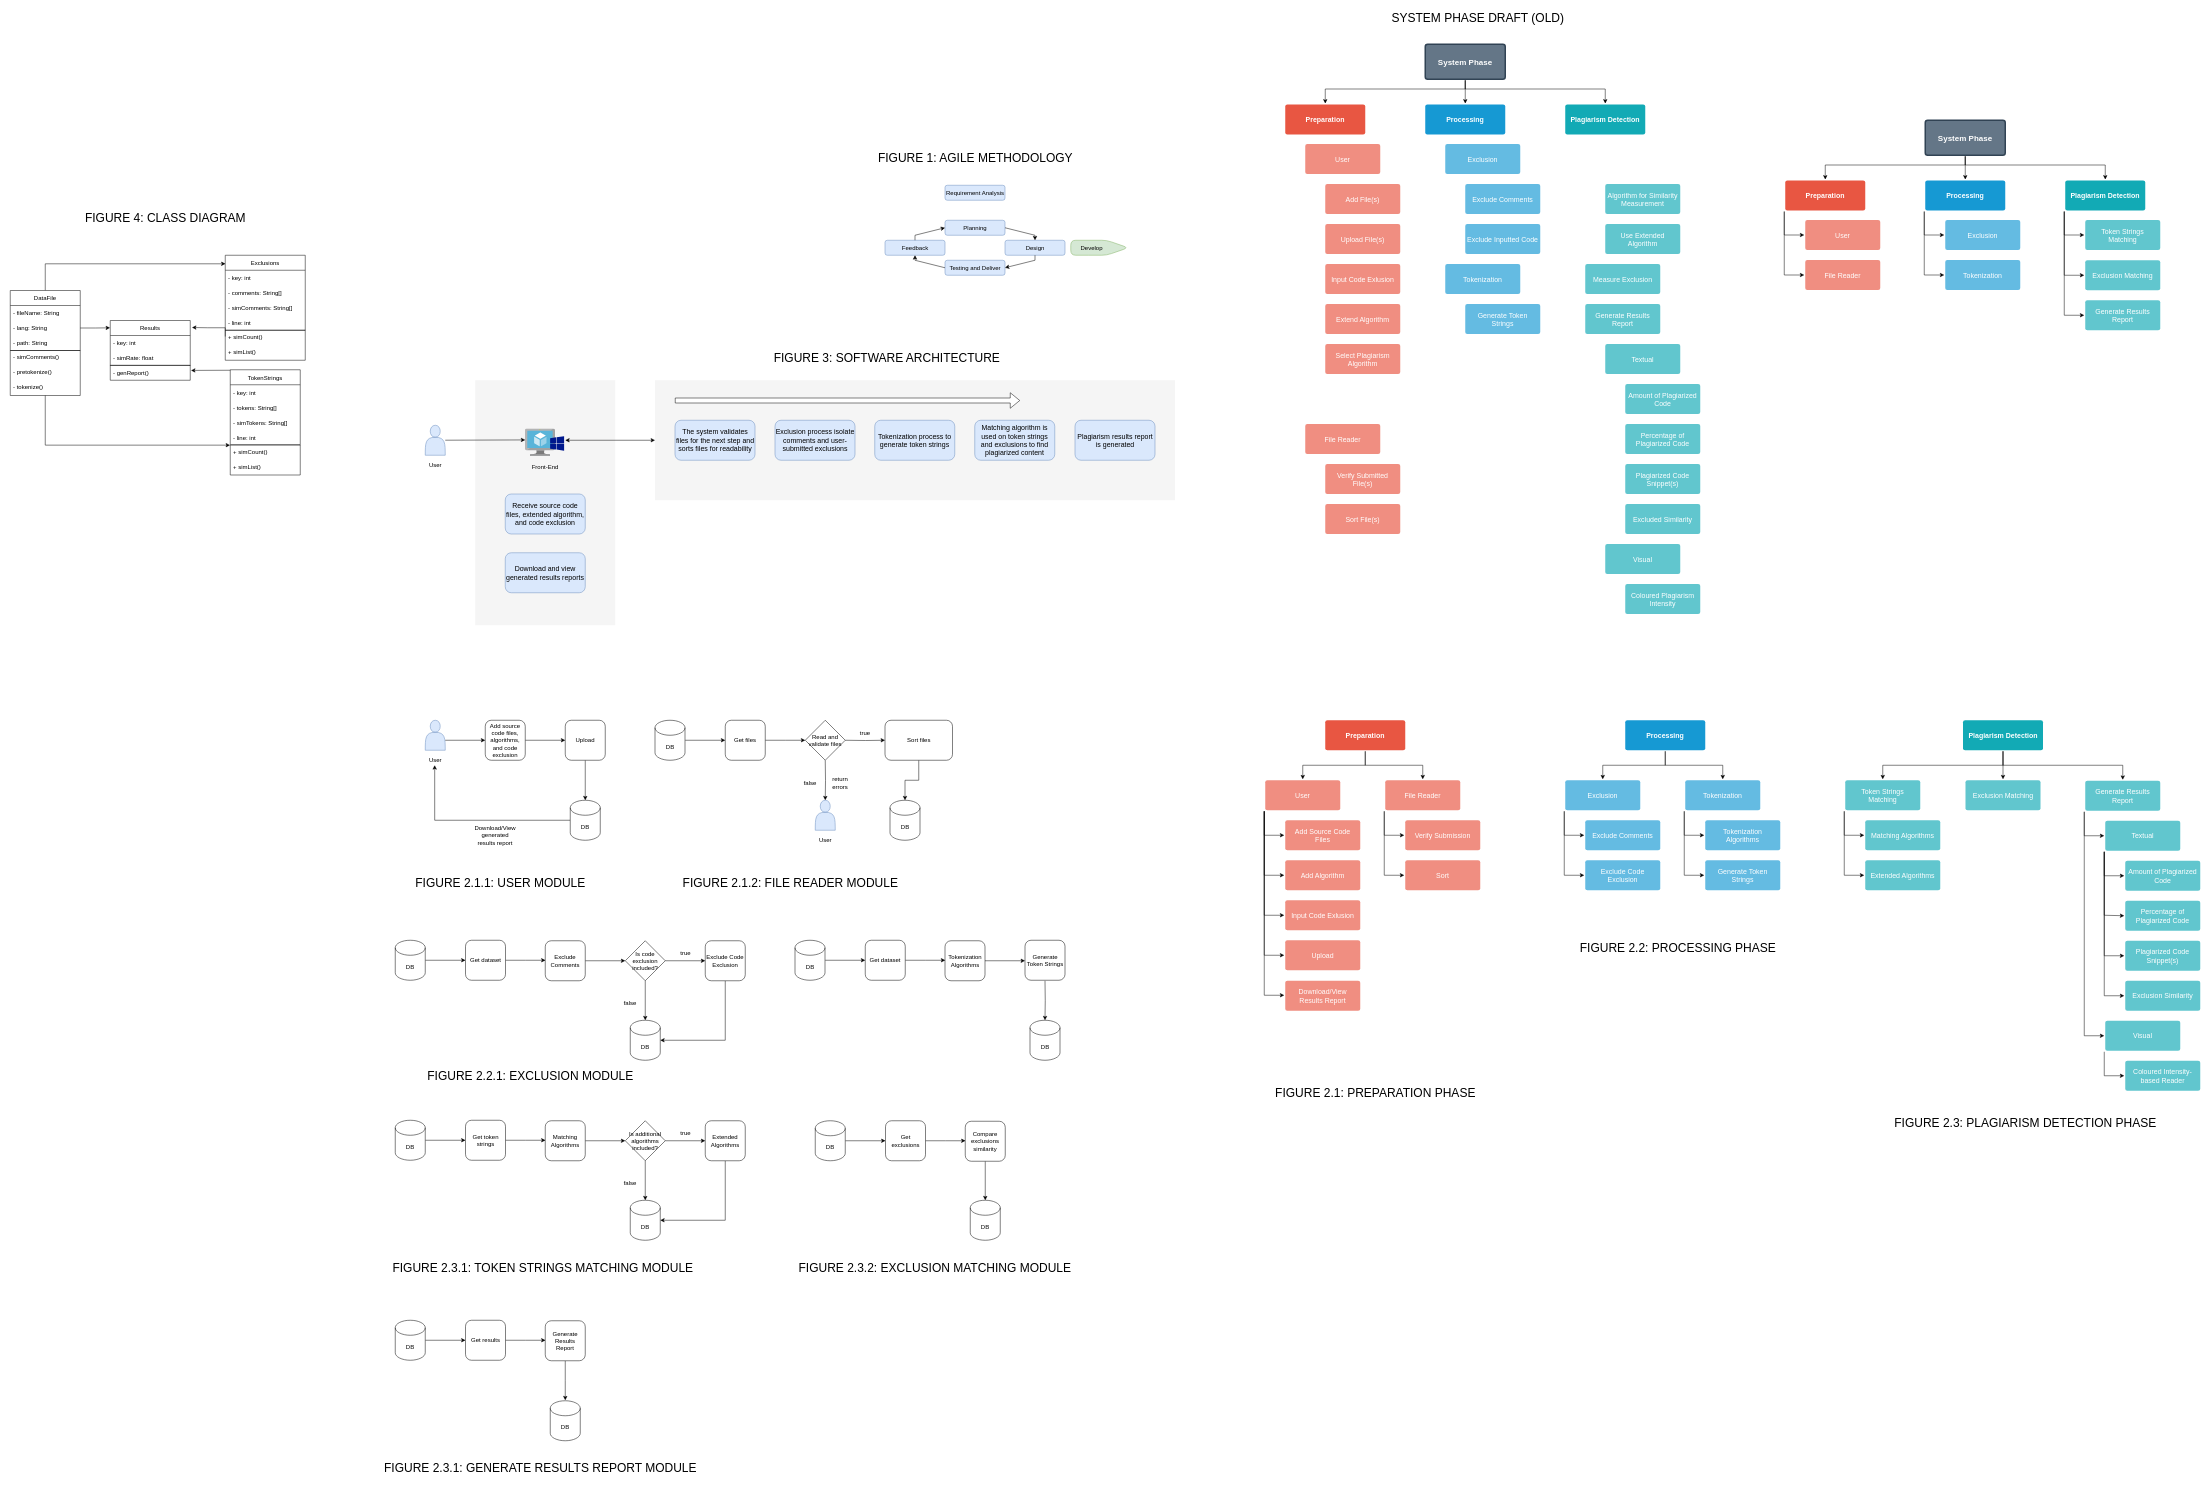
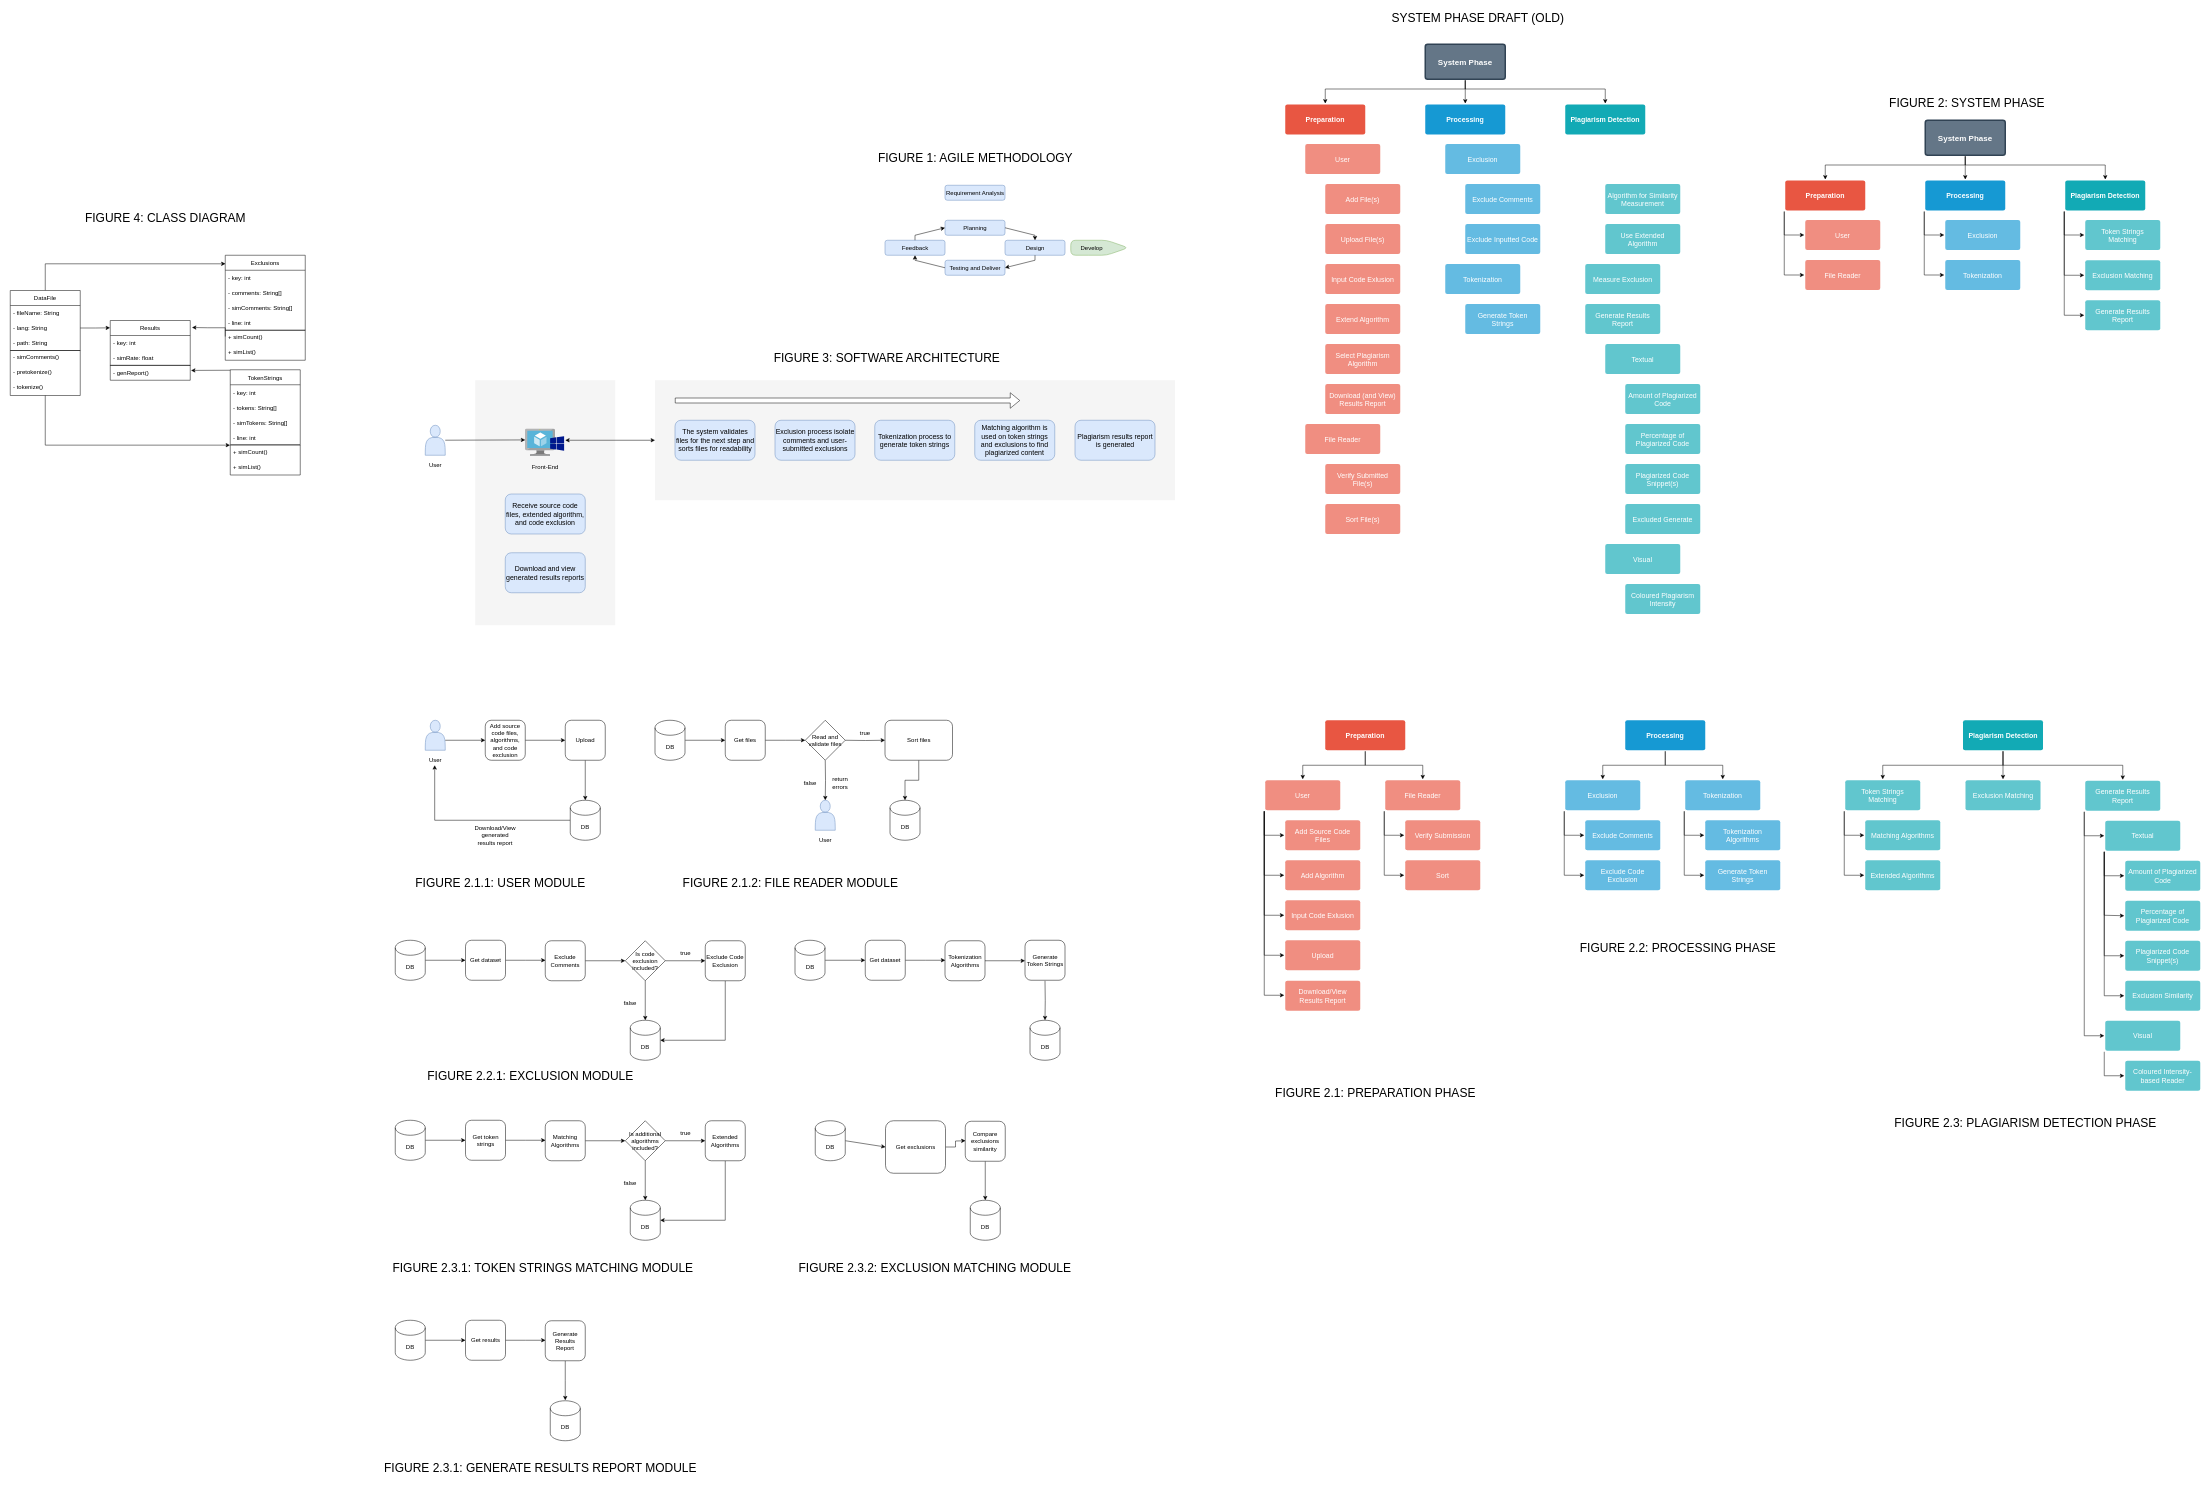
node "FIGURE 2: SYSTEM PHASE": added
node "Download (and View) Results Report": added
node "Excluded Similarity": label "Excluded Similarity" -> "Excluded Generate"
node "Get exclusions": size 40x40 -> 60x53
